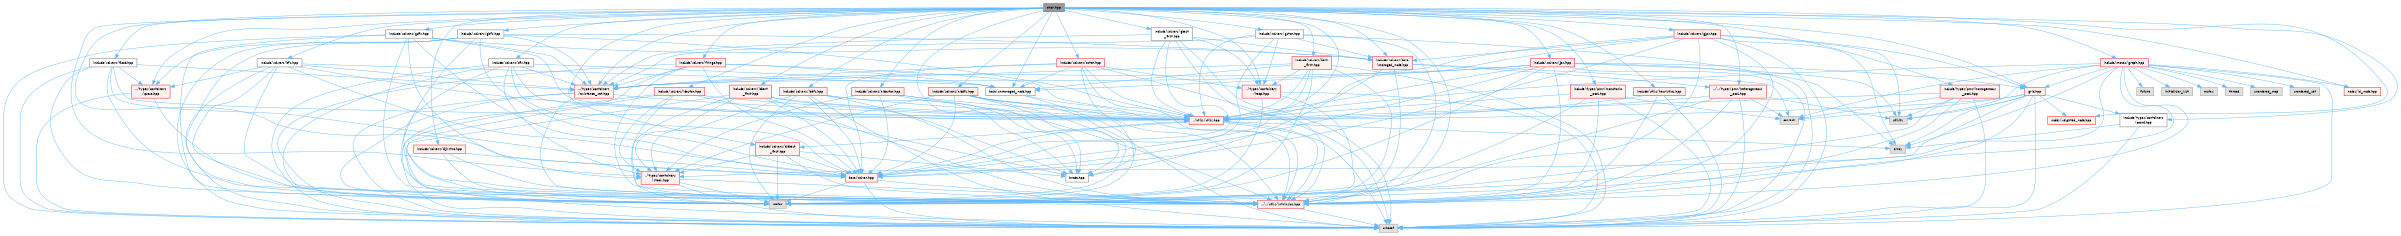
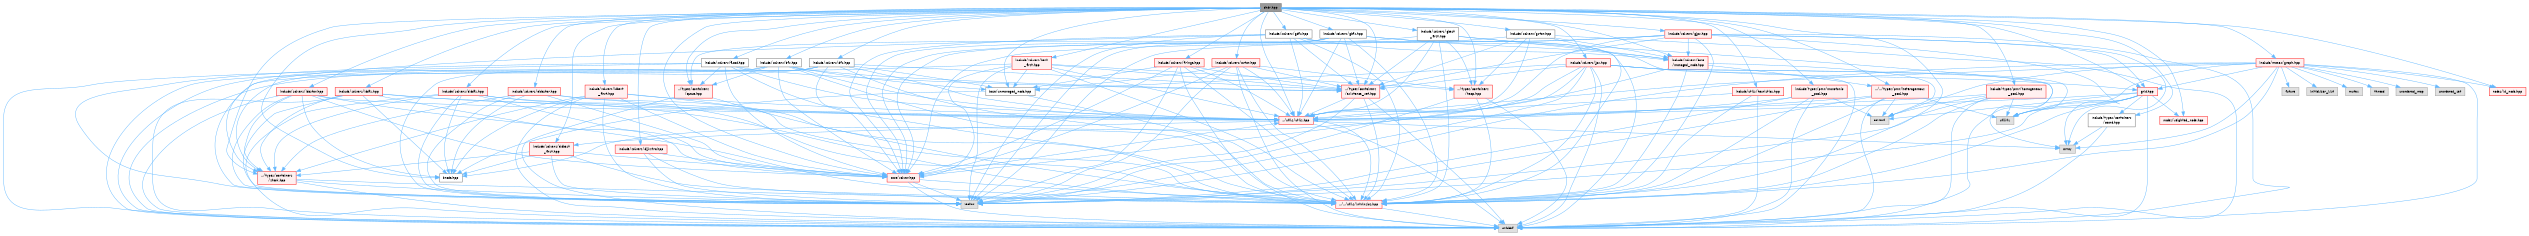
edge "include/solvers/idastar.hpp" -> "base/solver.hpp": added
edge "include/mazes/graph.hpp" -> "../types/containers /stack.hpp": removed
edge "include/solvers/eidastar.hpp" -> "vector": added
